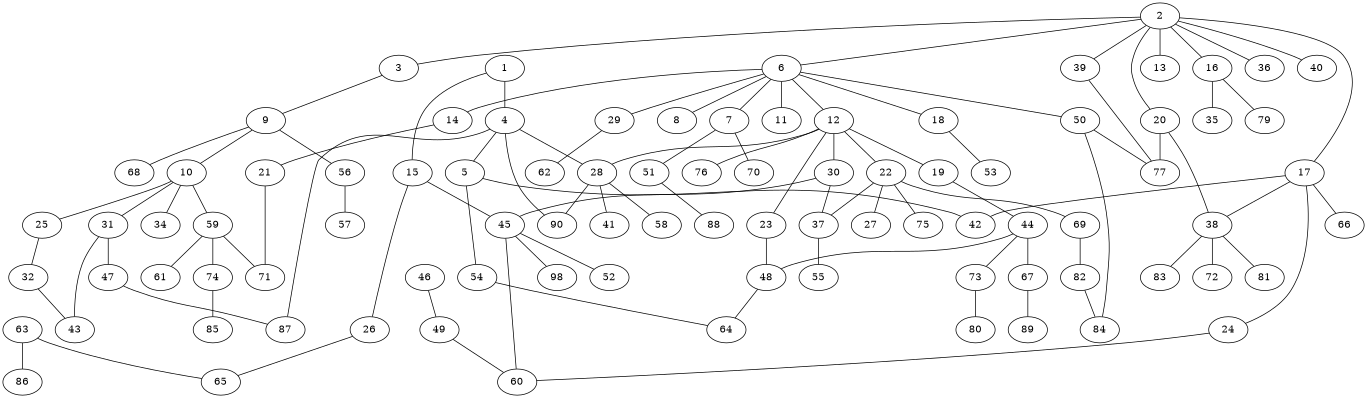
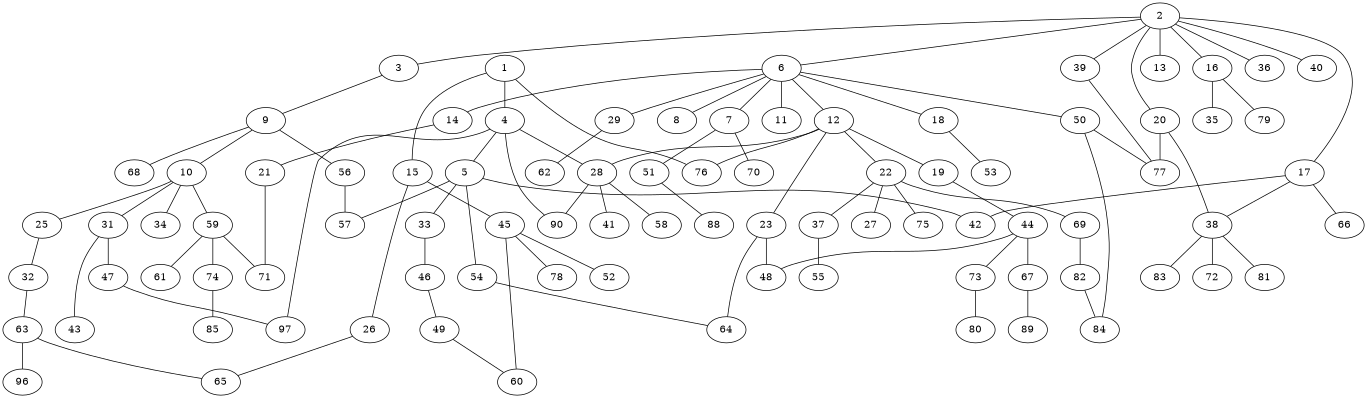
edge "1" -- "76": added
node "30": removed
edge "5" -- "57": added
node "33": added
node "98": label "98" -> "78"
edge "32" -- "43": now "32" -- "63"
edge "48" -- "64": now "23" -- "64"
node "87": label "87" -> "97"
node "24": removed
node "86": label "86" -> "96"
